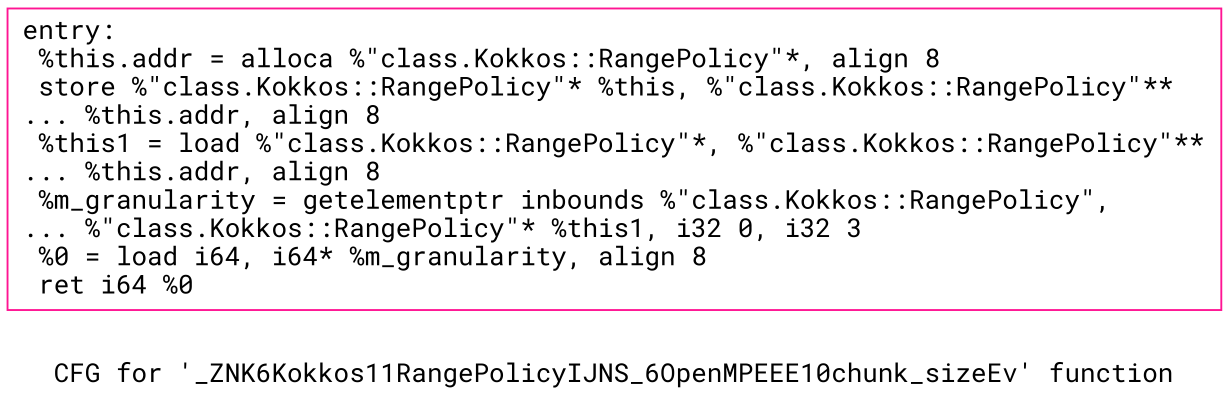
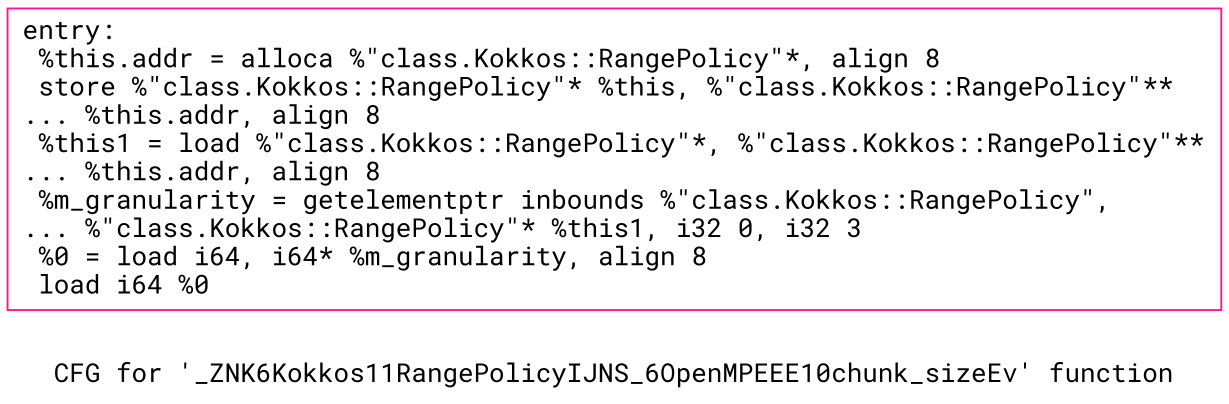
node "entry:": text "ret i64 %0" -> "load i64 %0"
